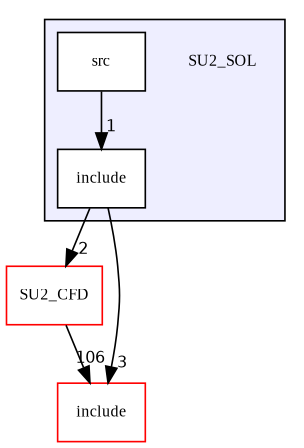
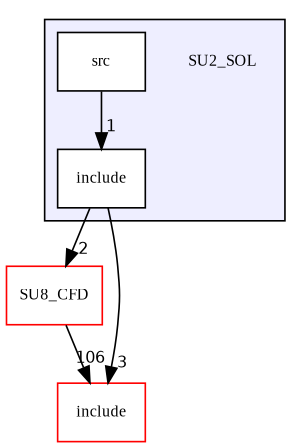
node "SU2_CFD": label "SU2_CFD" -> "SU8_CFD"
